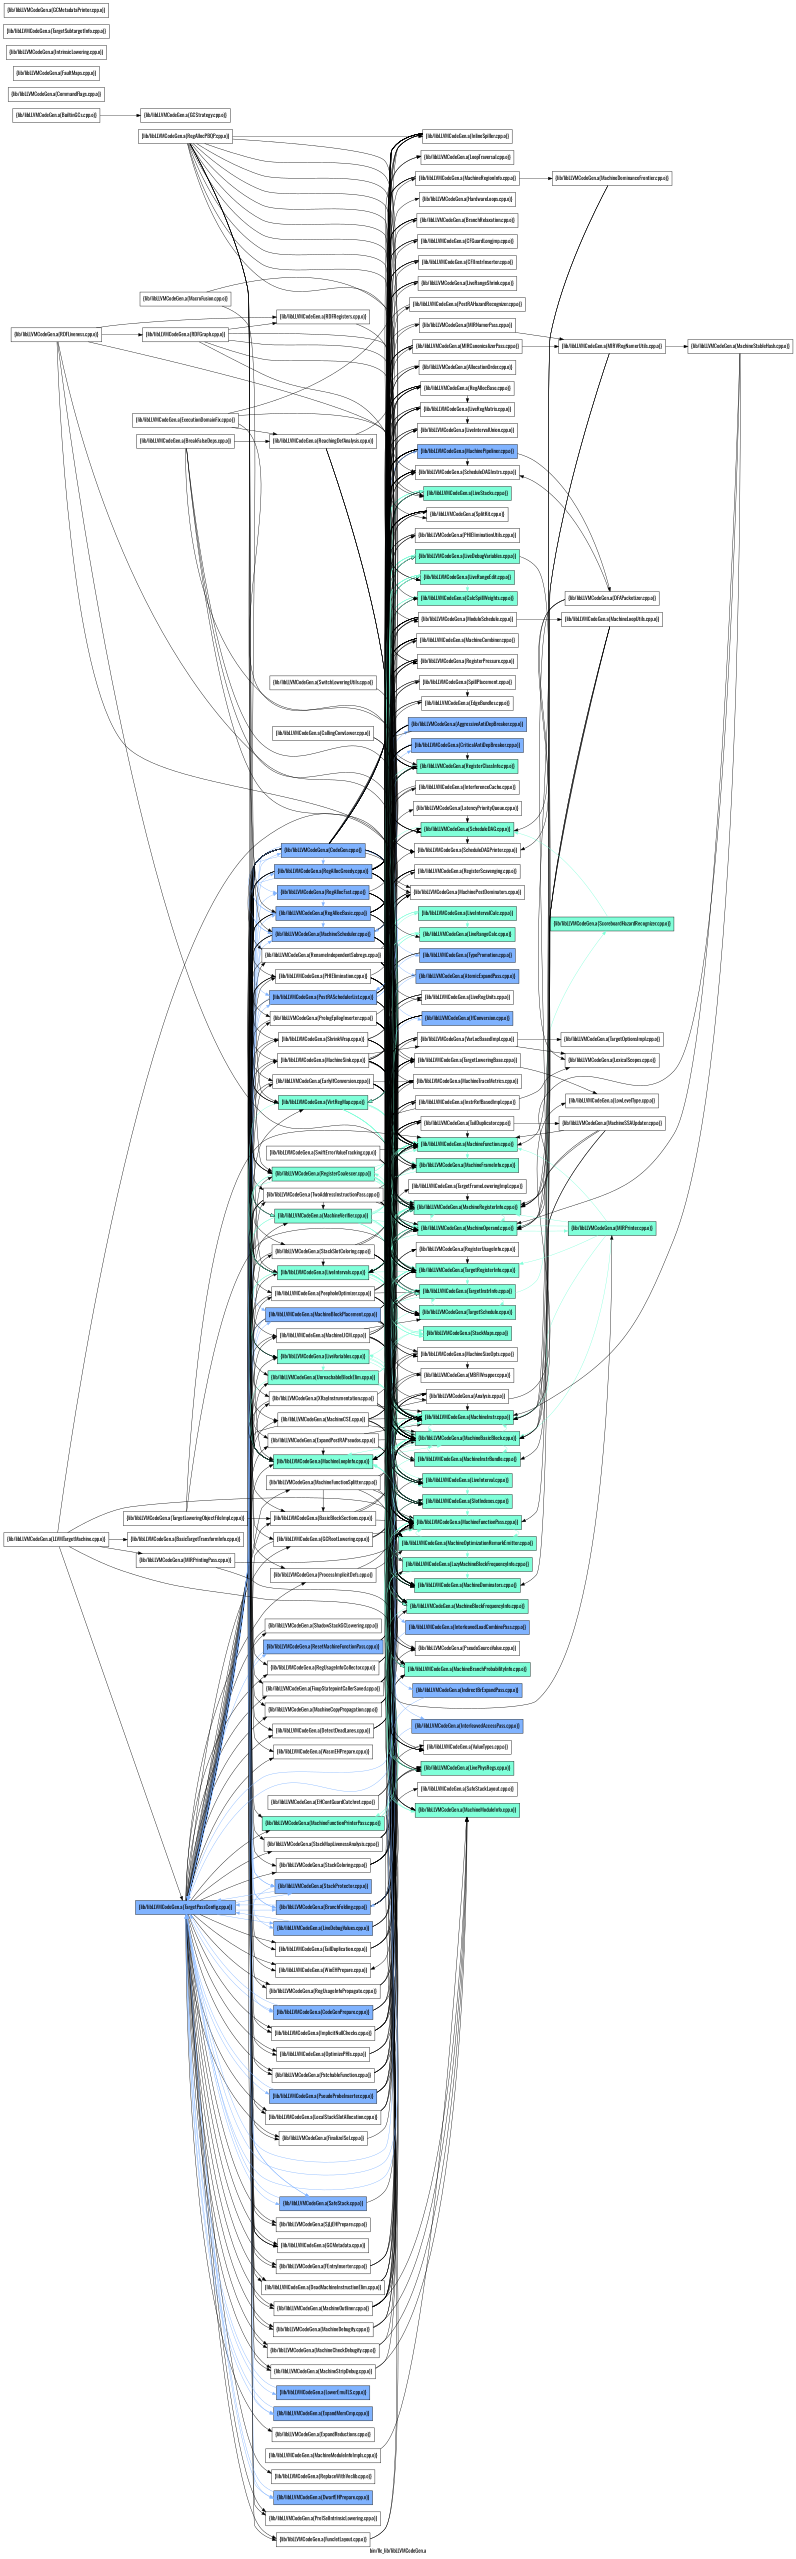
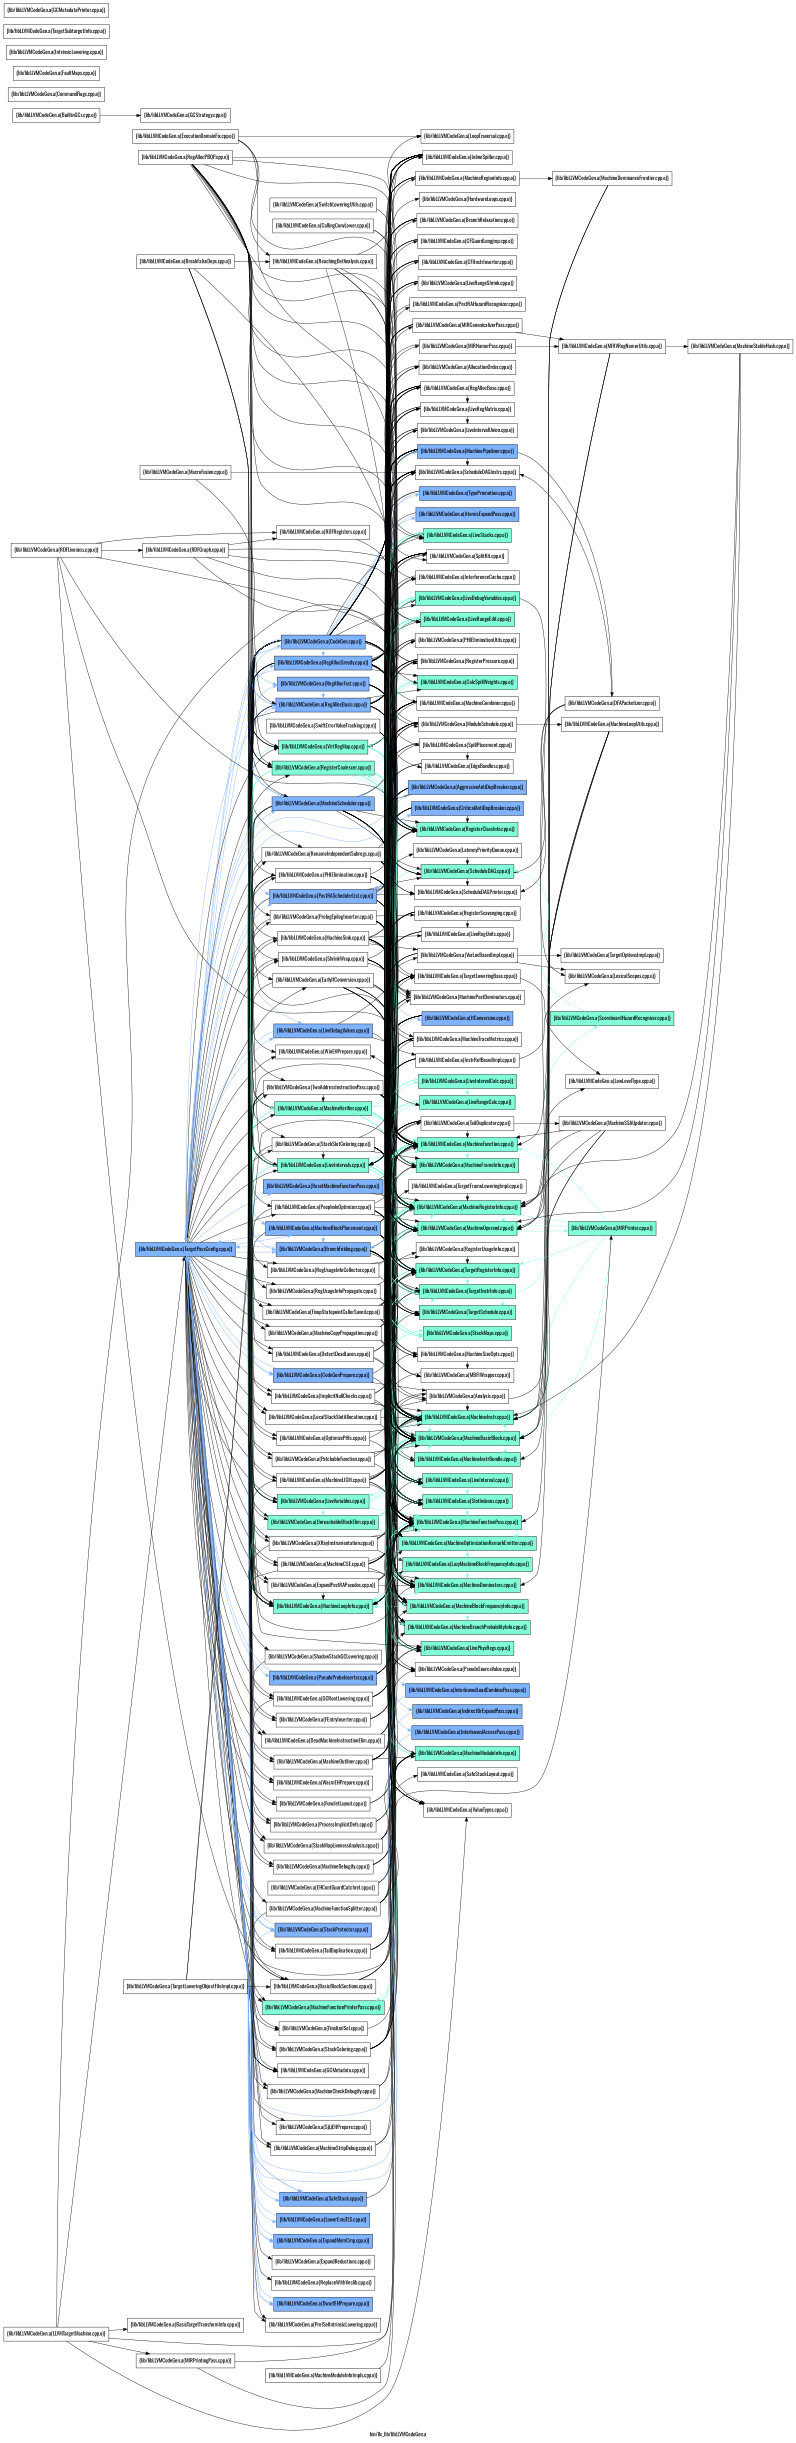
edge "{lib/libLLVMCodeGen.a(ScheduleDAGInstrs.cpp.o)}" -> "{lib/libLLVMCodeGen.a(ScheduleDAG.cpp.o)}": now "{lib/libLLVMCodeGen.a(ScheduleDAGInstrs.cpp.o)}" -> "{lib/libLLVMCodeGen.a(InterferenceCache.cpp.o)}"
